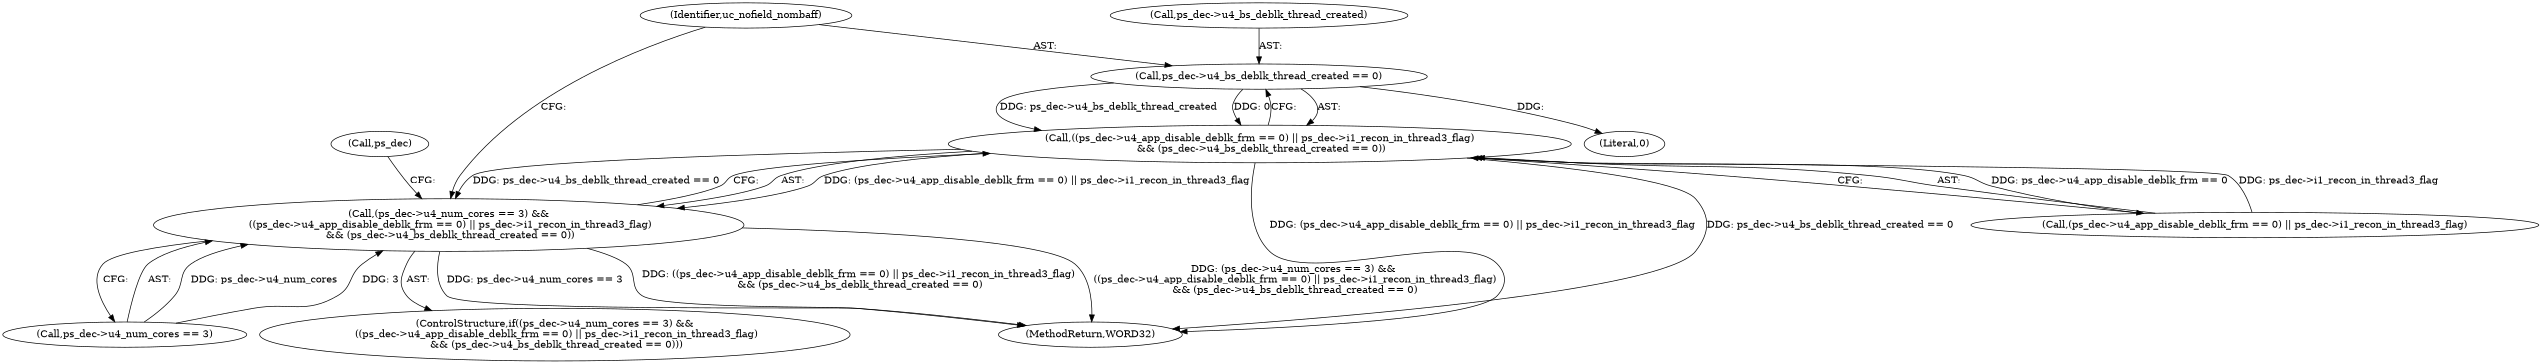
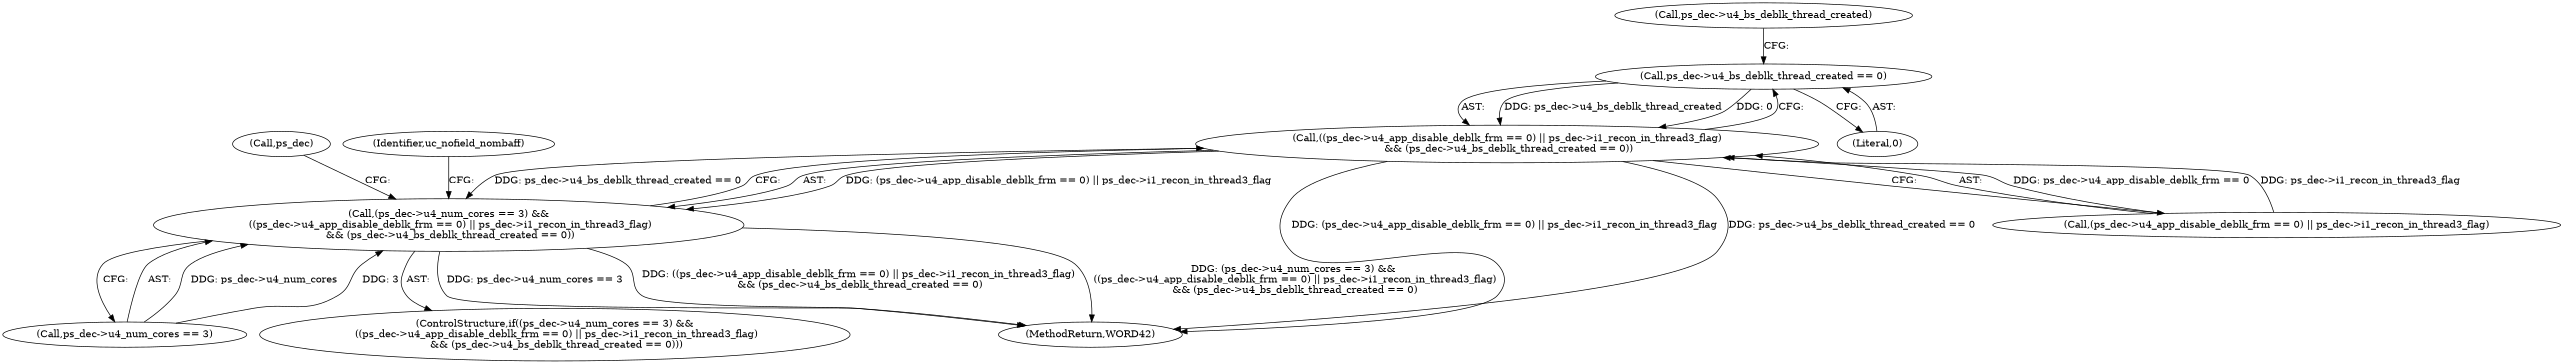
edge "(Identifier,uc_nofield_nombaff)" -> "(Call,ps_dec->u4_bs_deblk_thread_created == 0)": now "(Literal,0)" -> "(Call,ps_dec->u4_bs_deblk_thread_created == 0)"
edge "(Call,ps_dec->u4_bs_deblk_thread_created)" -> "(Call,ps_dec->u4_bs_deblk_thread_created == 0)": label "AST: " -> "CFG: "
edge "(Call,ps_dec->u4_bs_deblk_thread_created == 0)" -> "(Literal,0)": label "DDG: " -> "CFG: "
node "(MethodReturn,WORD32)": label "(MethodReturn,WORD32)" -> "(MethodReturn,WORD42)"
